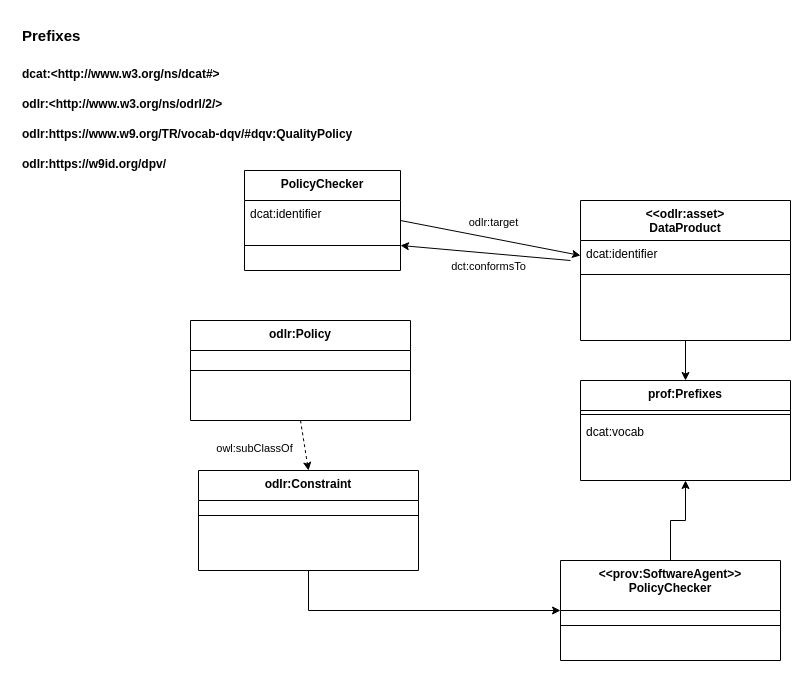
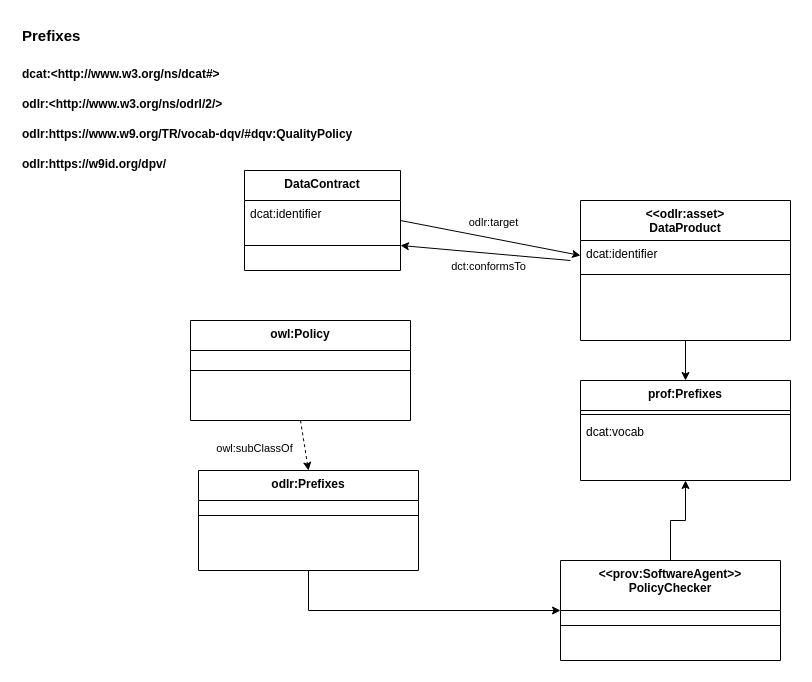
node "PolicyChecker": label "PolicyChecker" -> "DataContract"
node "odlr:Policy": label "odlr:Policy" -> "owl:Policy"
node "odlr:Constraint": label "odlr:Constraint" -> "odlr:Prefixes"
